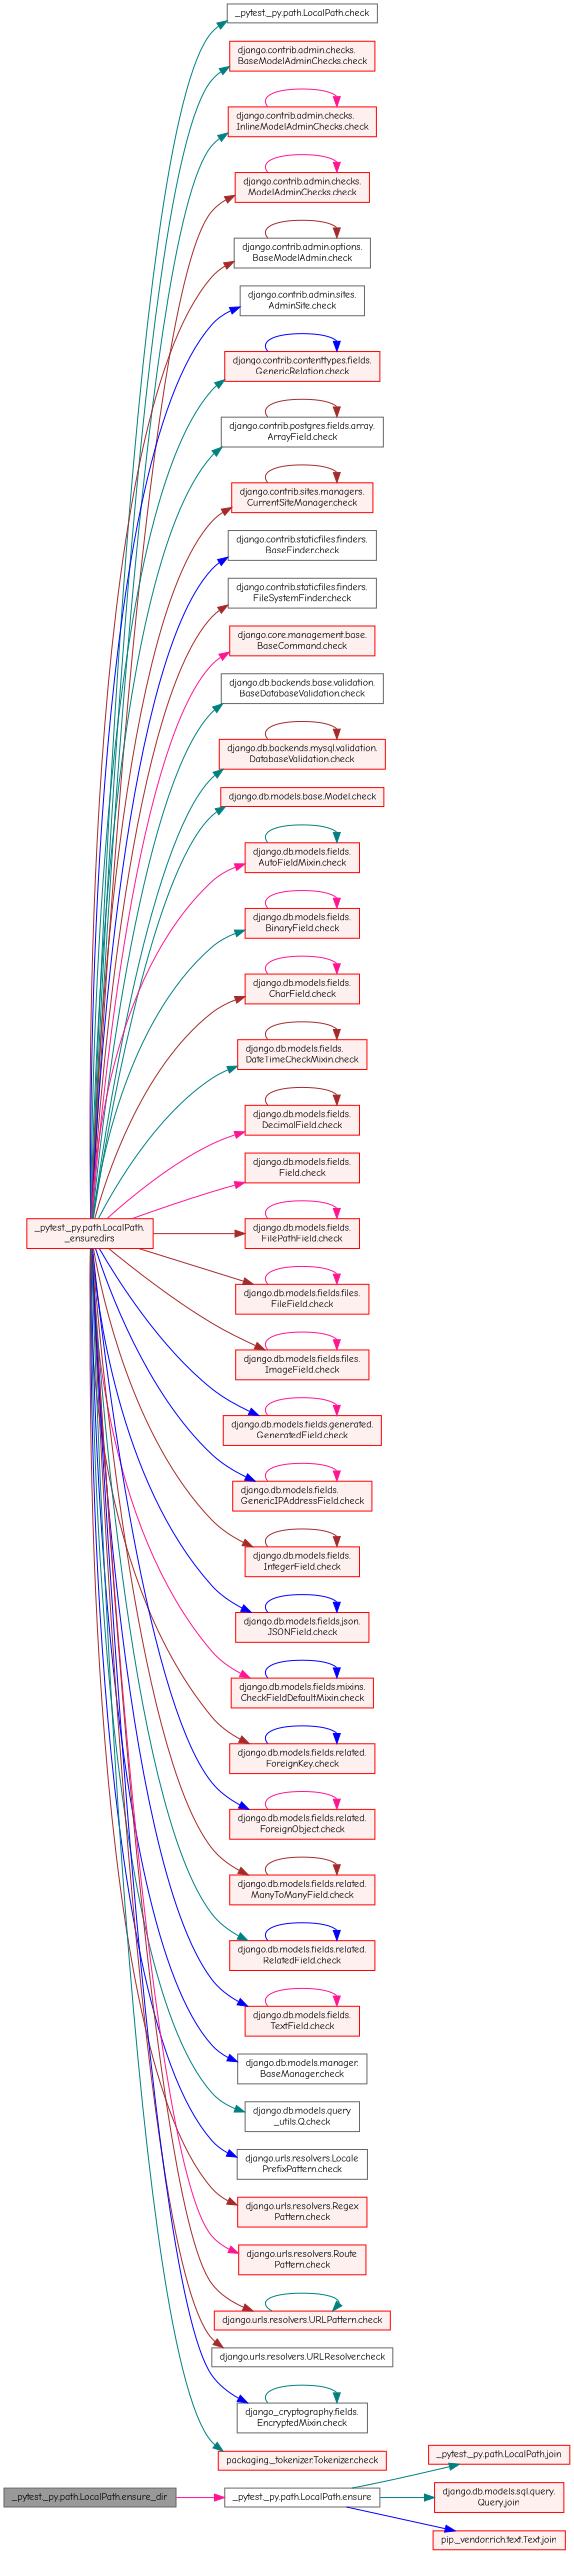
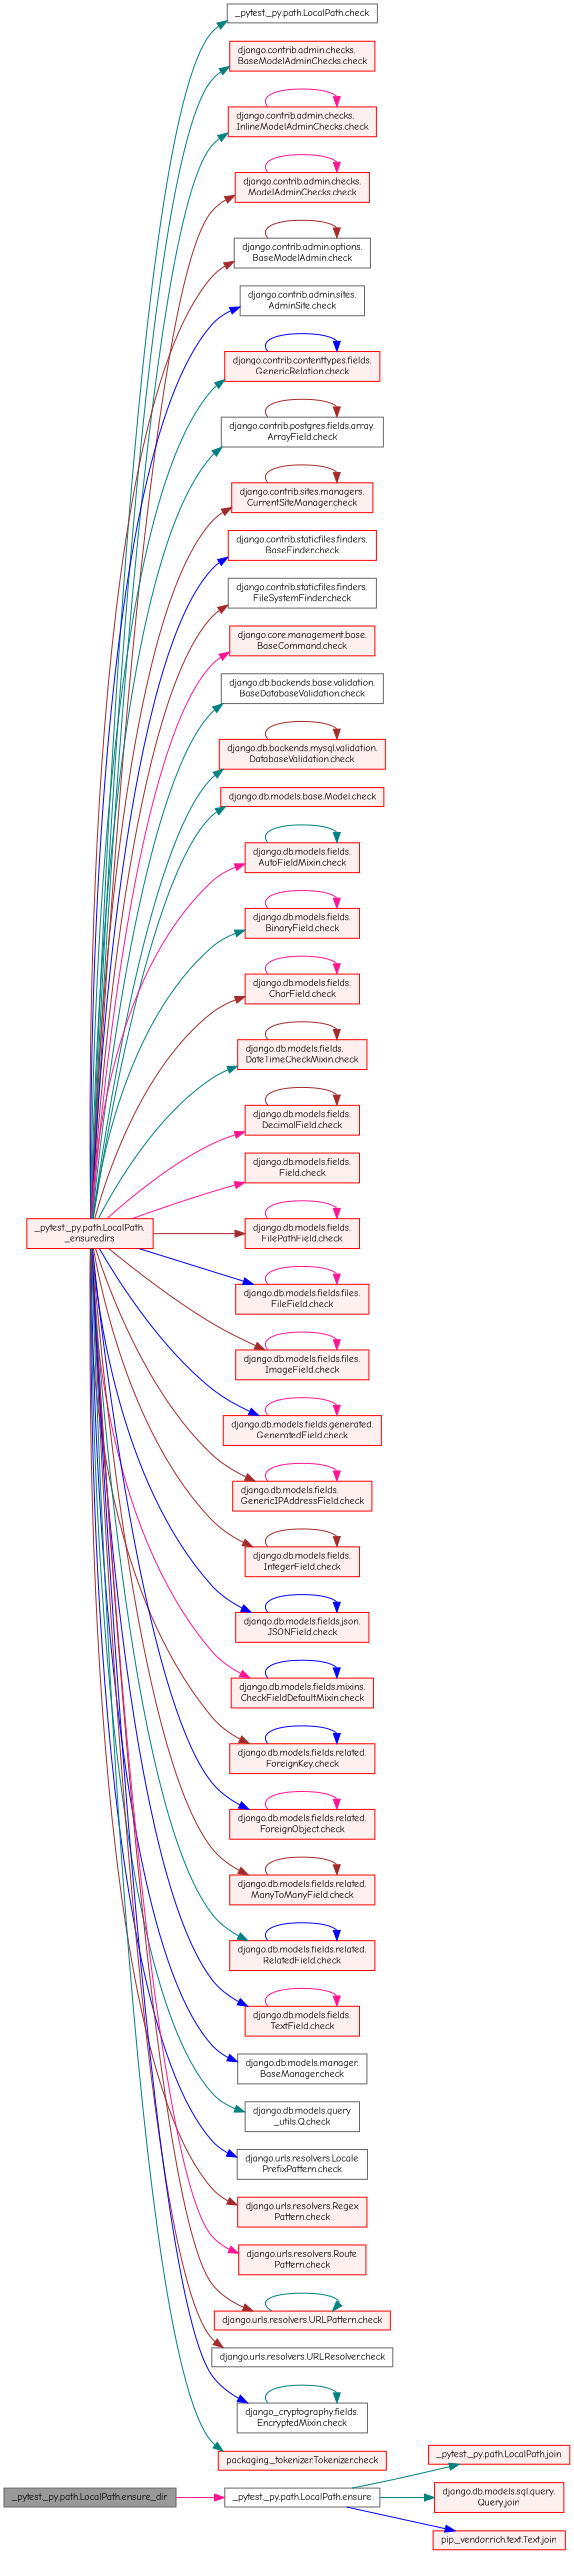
node "django.contrib.staticfiles.finders. BaseFinder.check": color grey40 -> red
edge "_pytest._py.path.LocalPath. _ensuredirs" -> "django.db.models.fields.files. FileField.check": color brown -> blue
edge "_pytest._py.path.LocalPath. _ensuredirs" -> "django.db.models.fields. GenericIPAddressField.check": color blue -> brown
